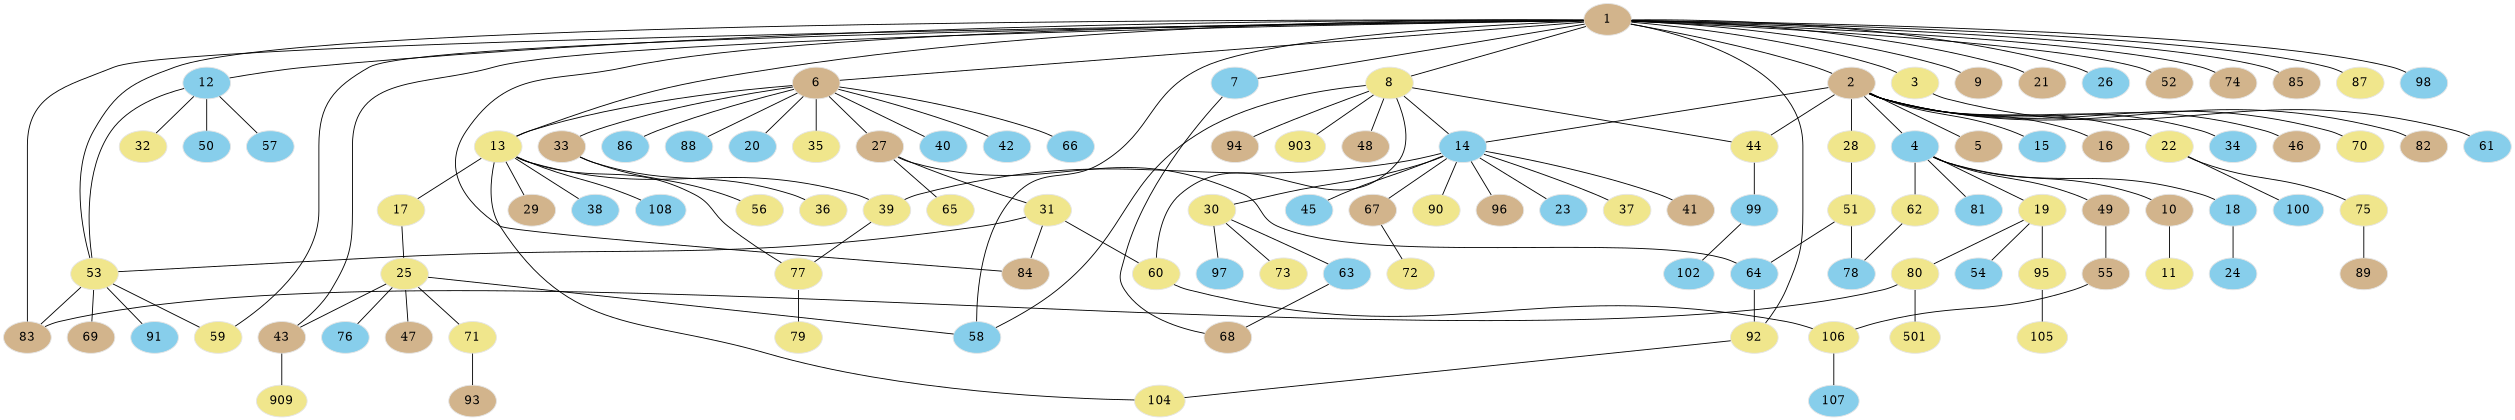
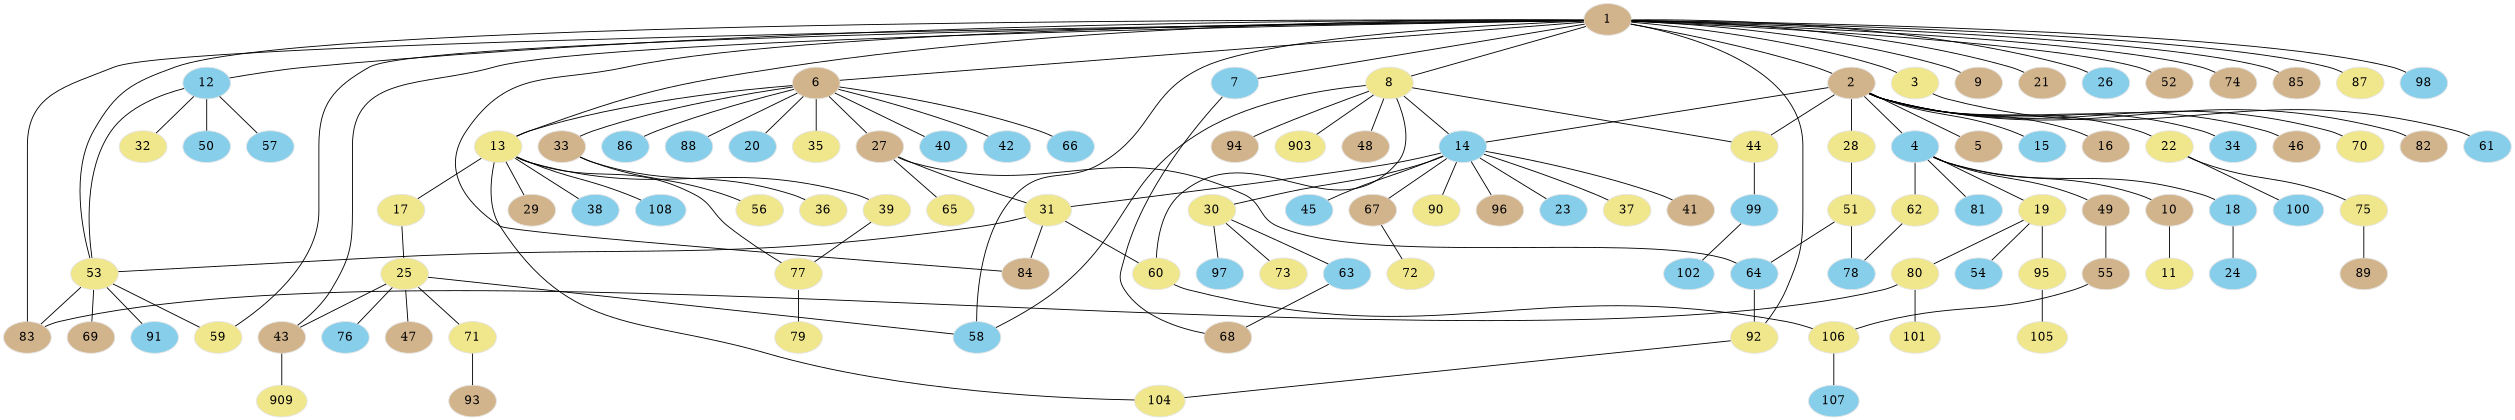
edge "14" -- "39": now "14" -- "31"
node "501": label "501" -> "101"
